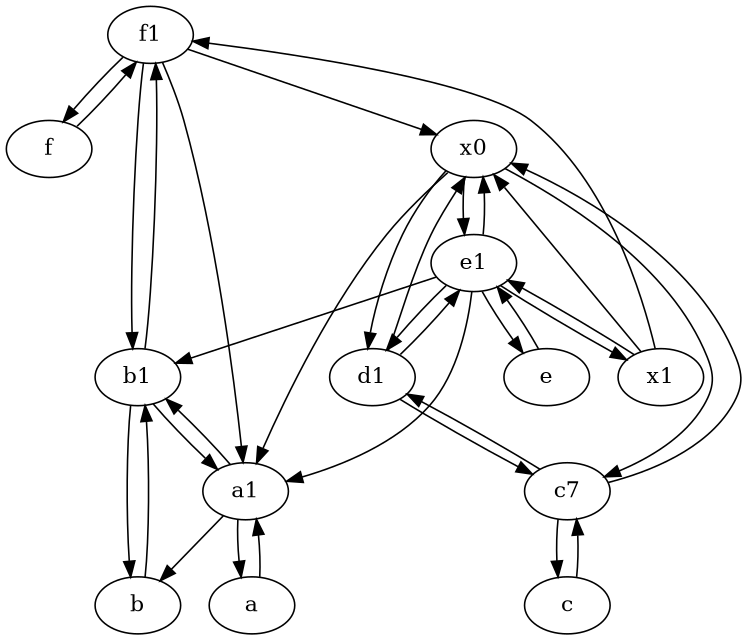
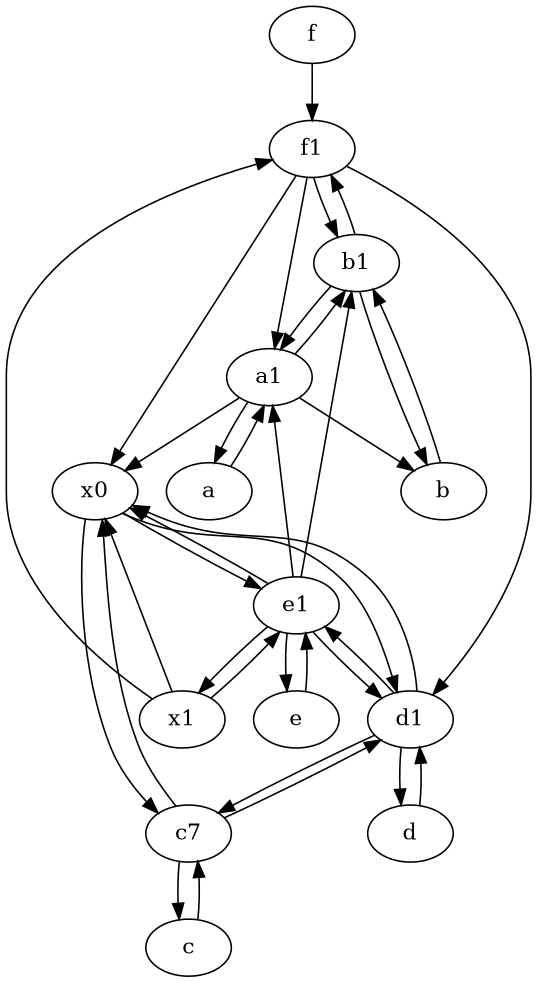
edge "f1" -> "f": now "f1" -> "d1"
edge "x0" -> "a1": reversed
node "d": added
